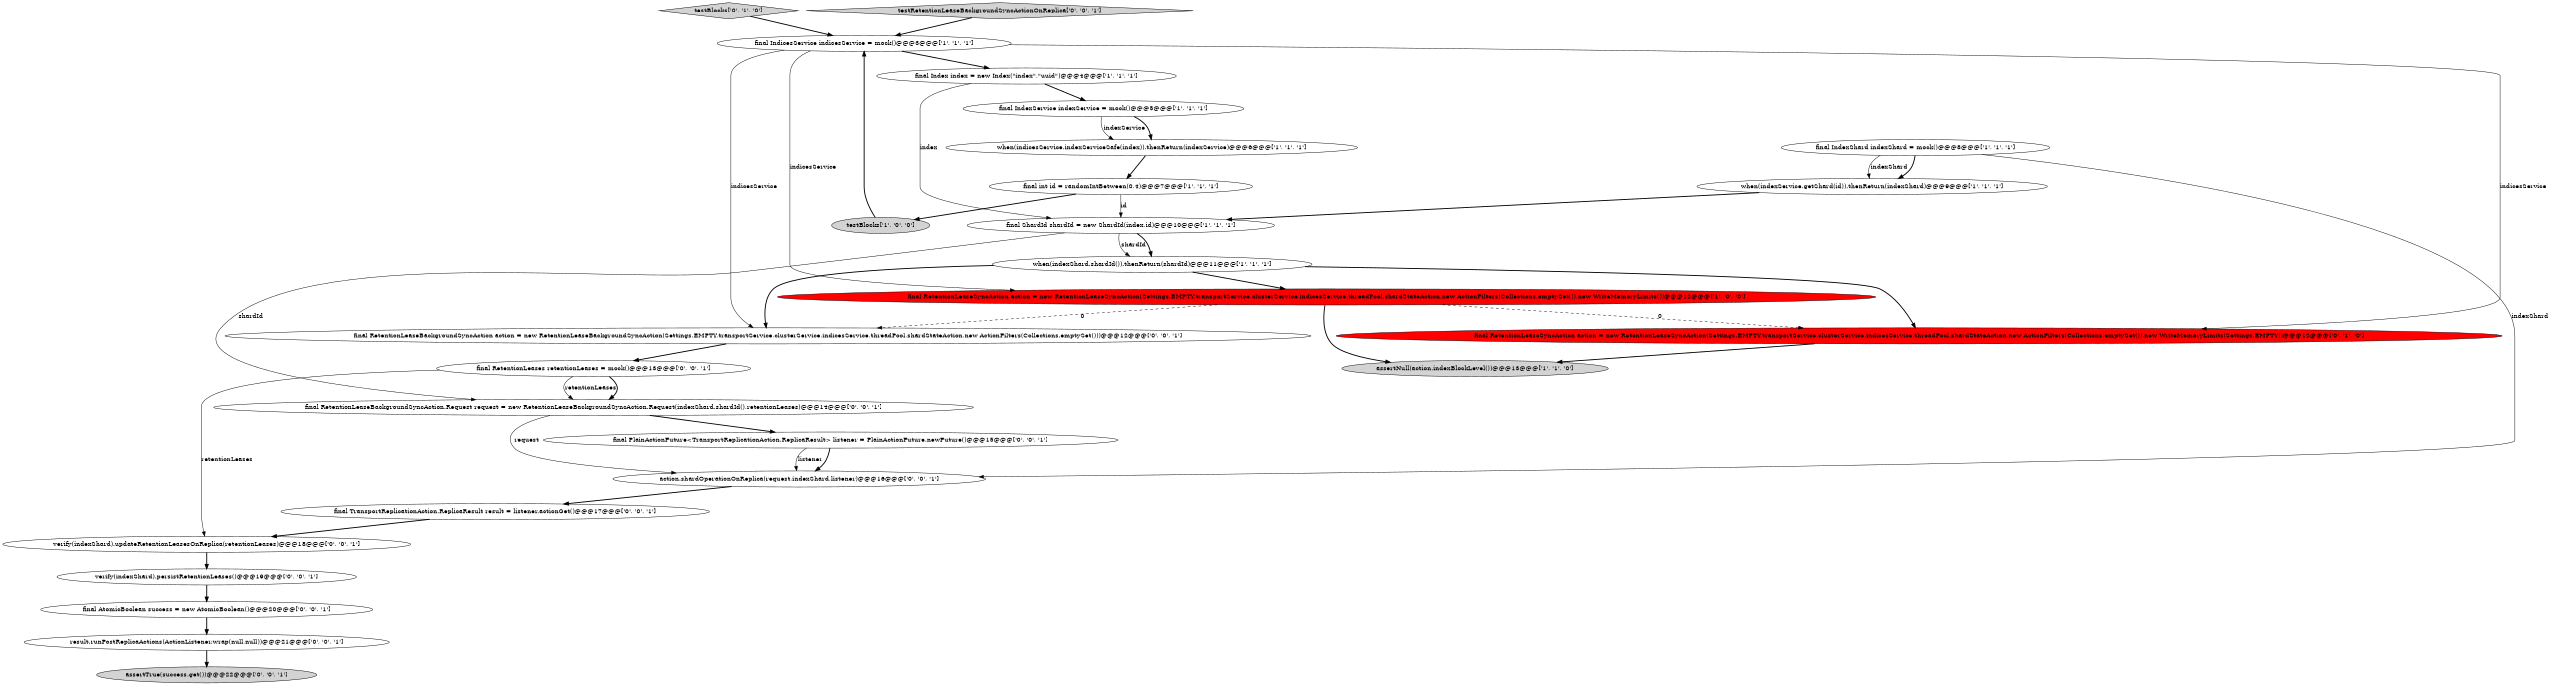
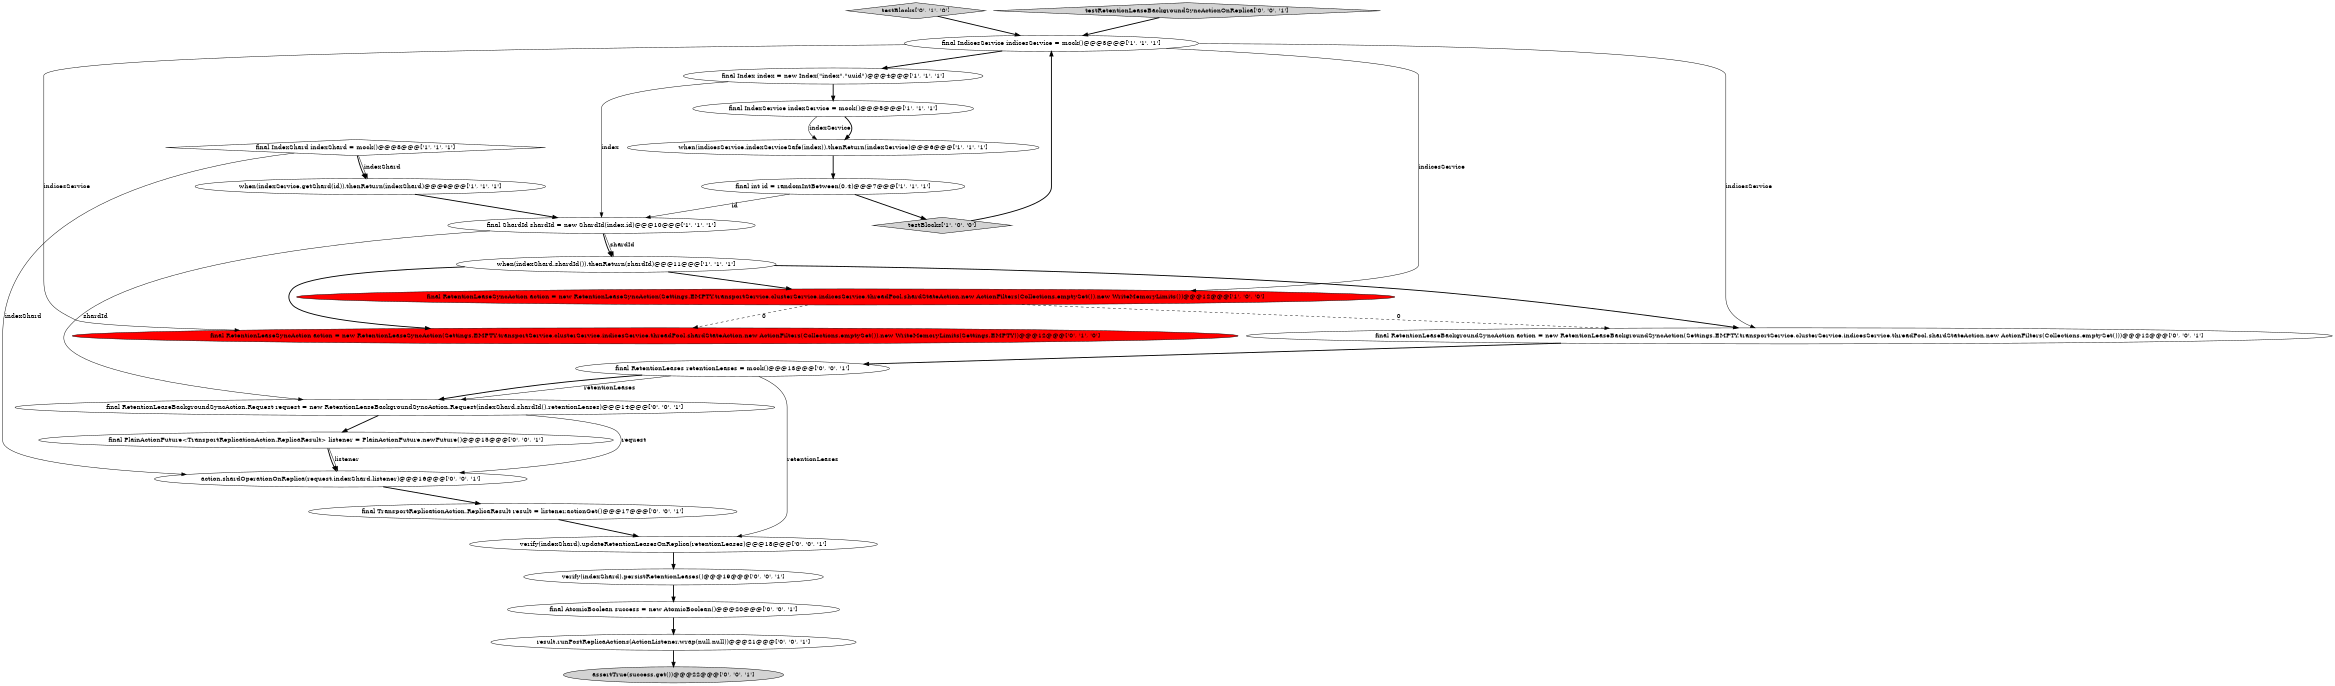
node "final IndexShard indexShard = mock()@@@8@@@['1', '1', '1']": shape ellipse -> diamond
node "testBlocks['1', '0', '0']": shape ellipse -> diamond
node "assertNull(action.indexBlockLevel())@@@13@@@['1', '1', '0']": removed
